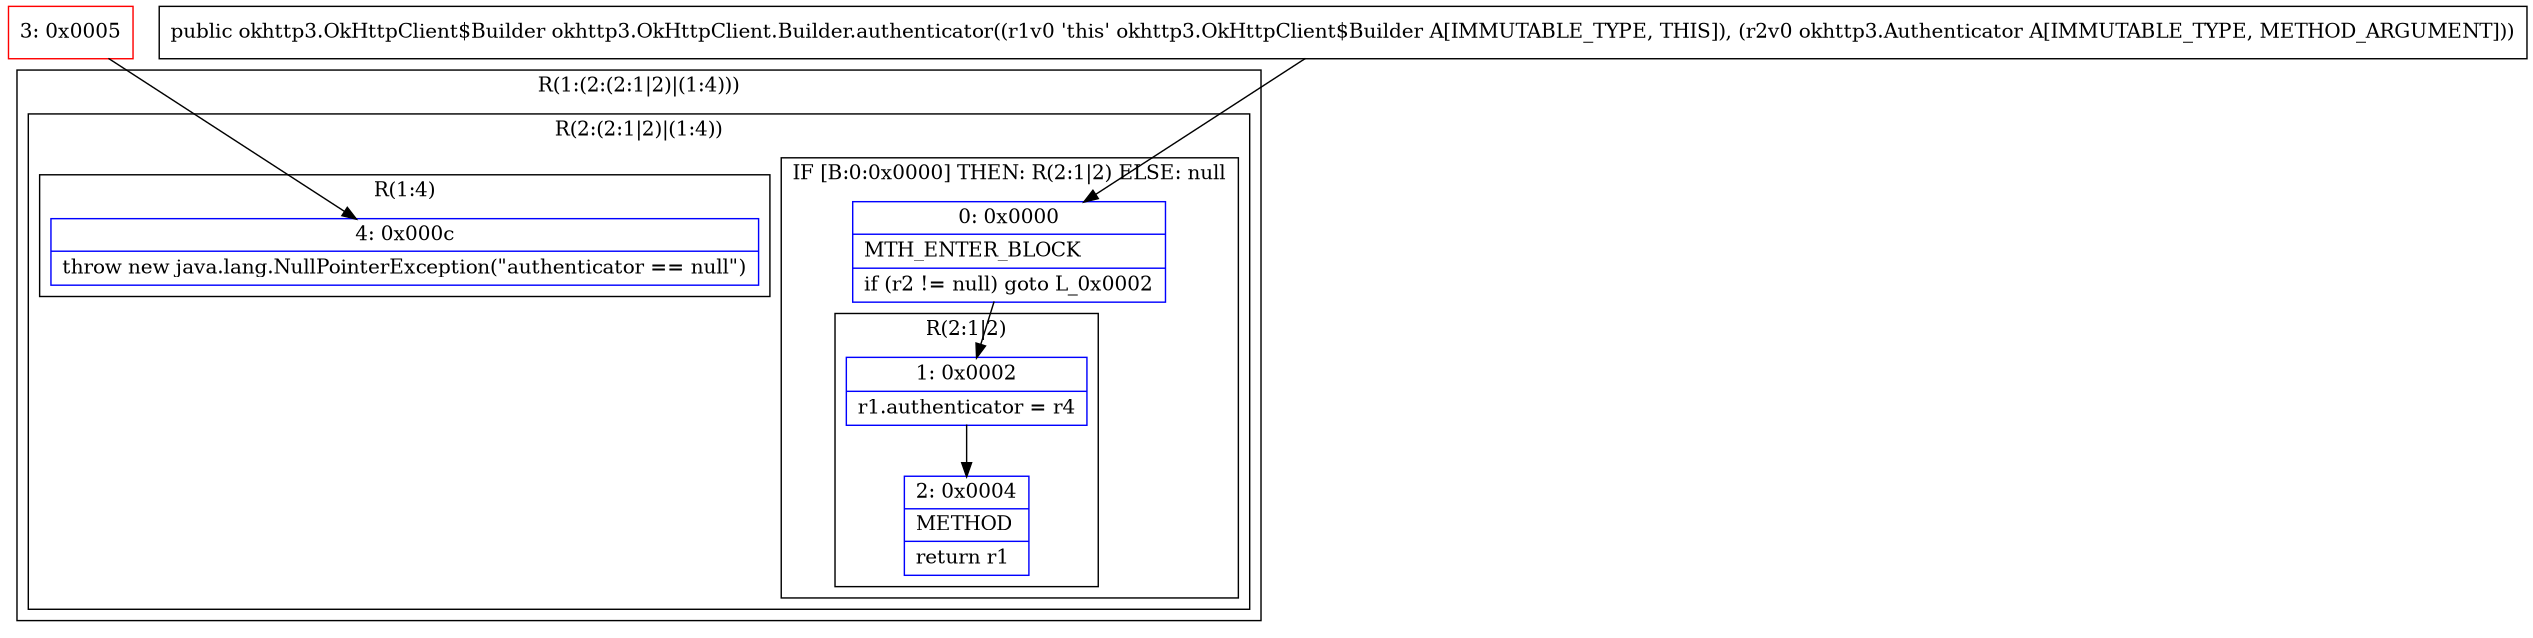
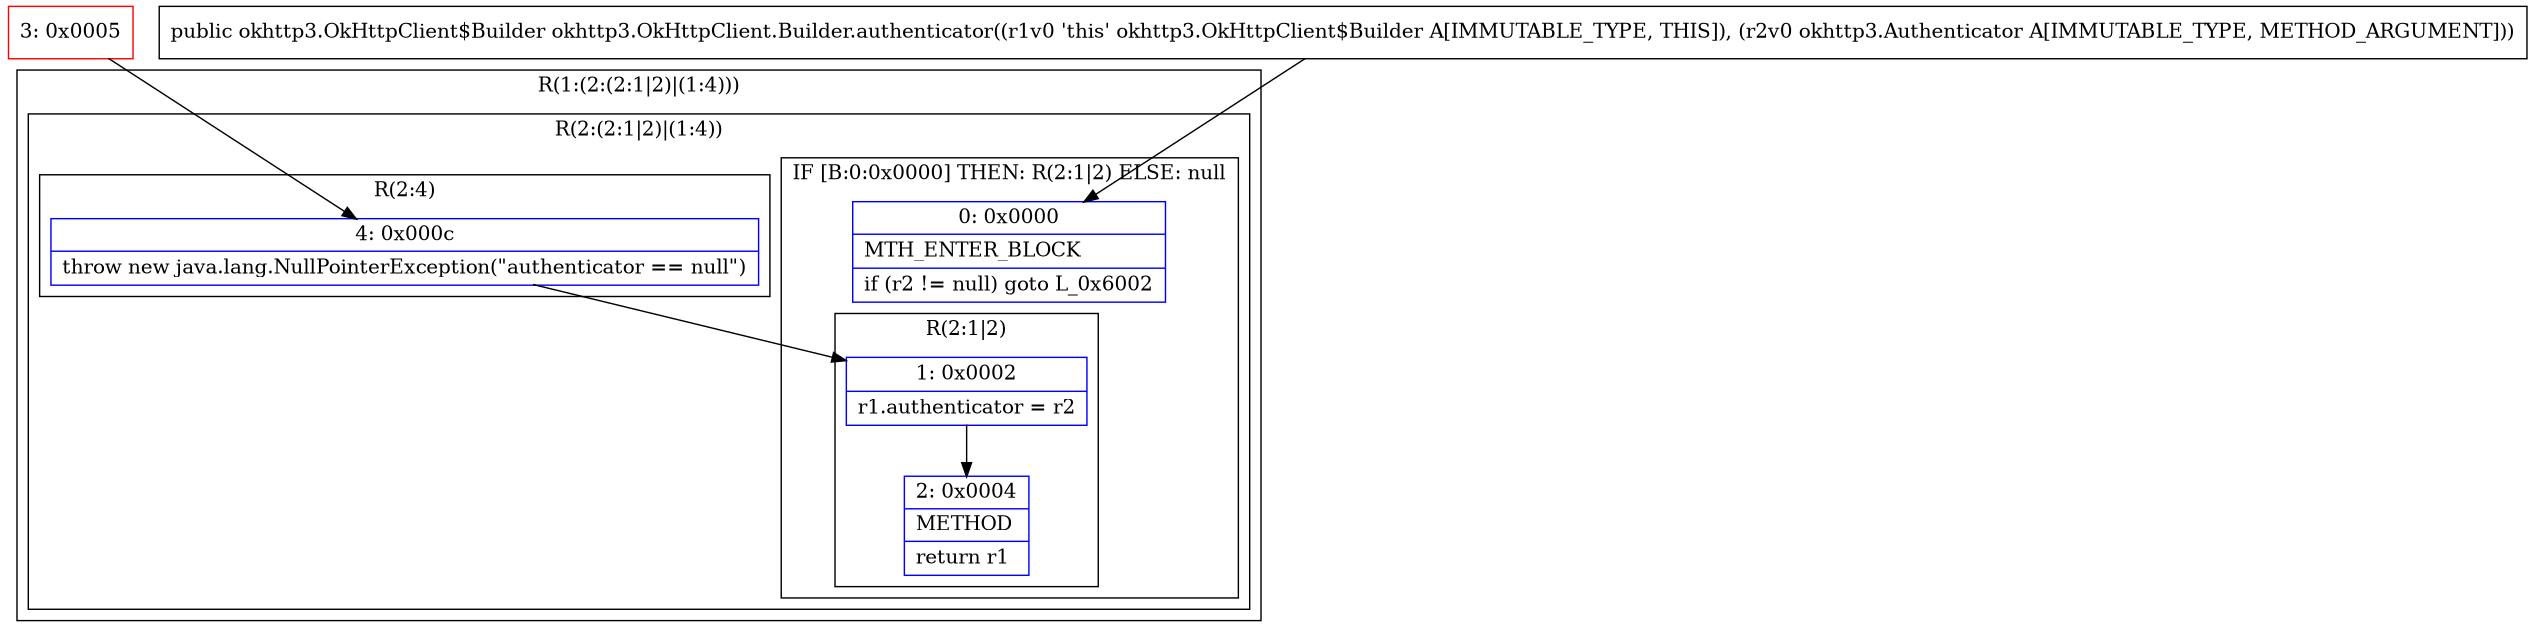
cluster "R(1:4)": label "R(1:4)" -> "R(2:4)"
node "0: 0x0000": text "if (r2 != null) goto L_0x0002" -> "if (r2 != null) goto L_0x6002"
edge "0: 0x0000" -> "1: 0x0002": now "4: 0x000c" -> "1: 0x0002"
node "1: 0x0002": text "r1.authenticator = r4" -> "r1.authenticator = r2"
